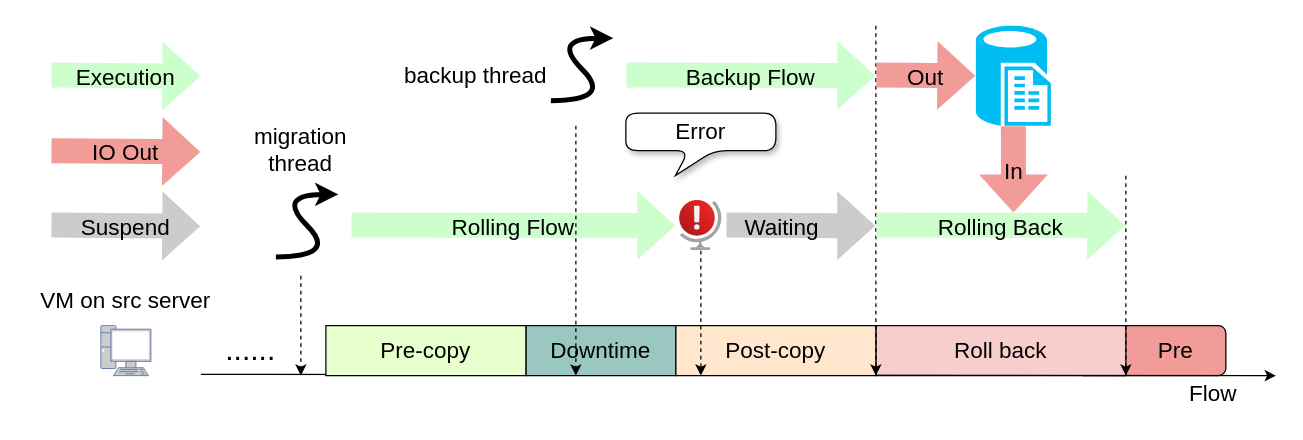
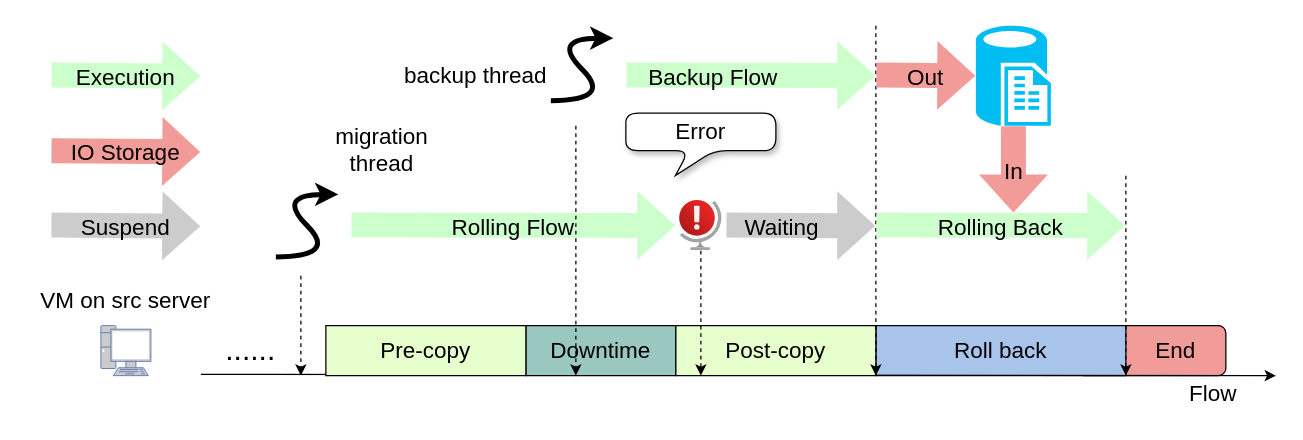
node "Backup Flow": moved (751, 76) -> (713, 76)
node "IO Out": label "IO Out" -> "IO Storage"
node "migration thread": moved (301, 151) -> (382, 151)
node "Post-copy": fillcolor #ffe6cc -> #e6ffcc
node "Roll back": fillcolor #f8cecc -> #a9c4eb
node "Pre": label "Pre" -> "End"
